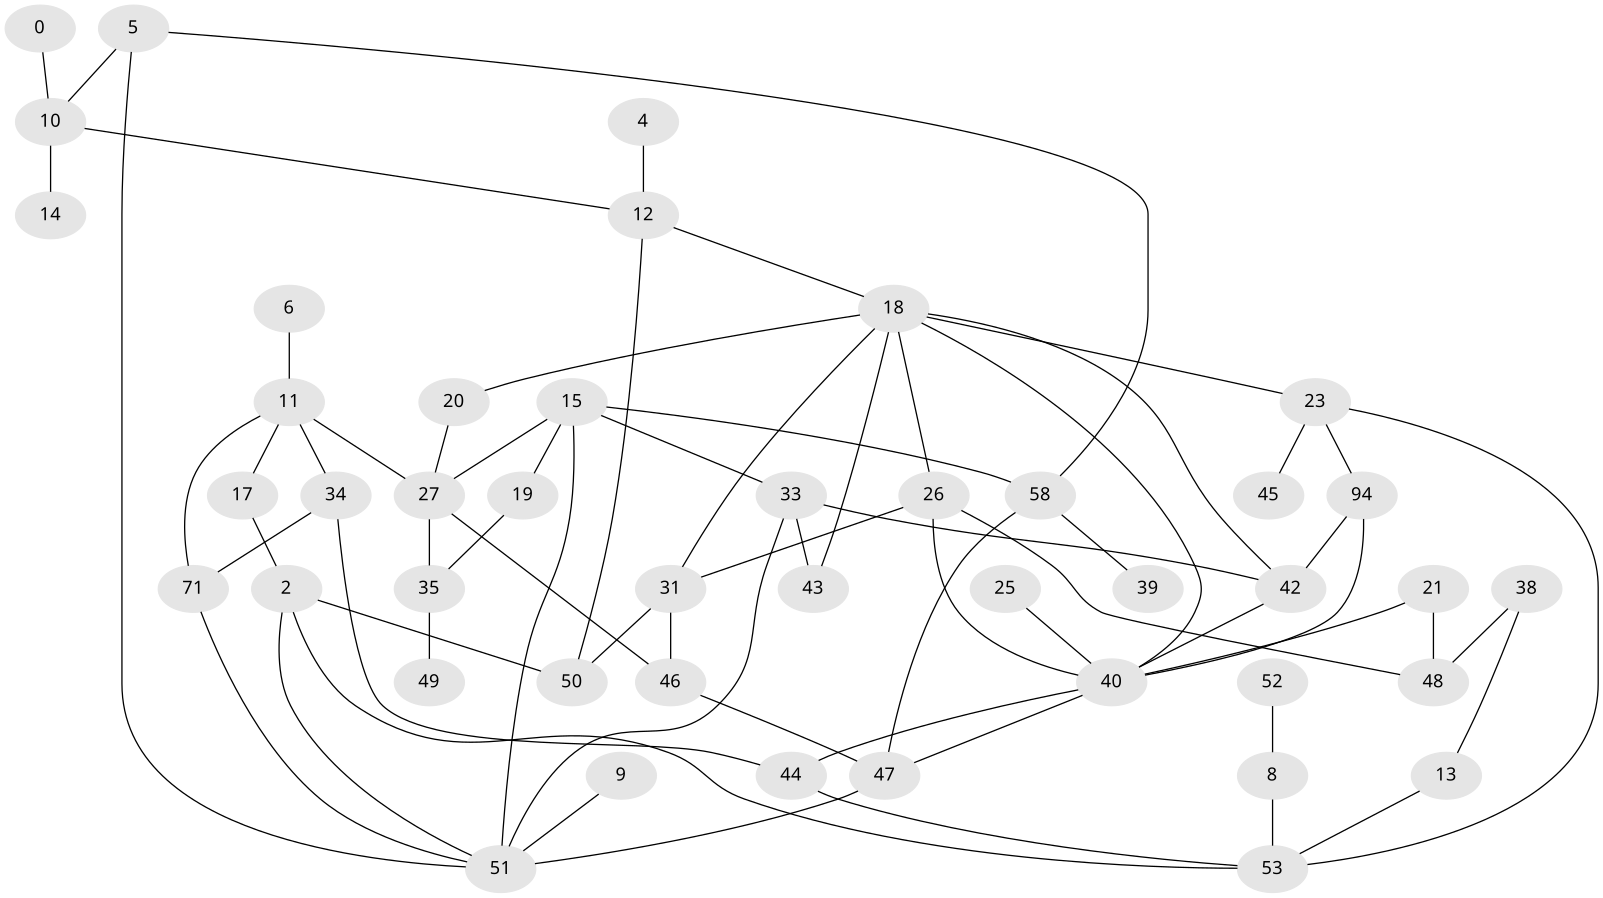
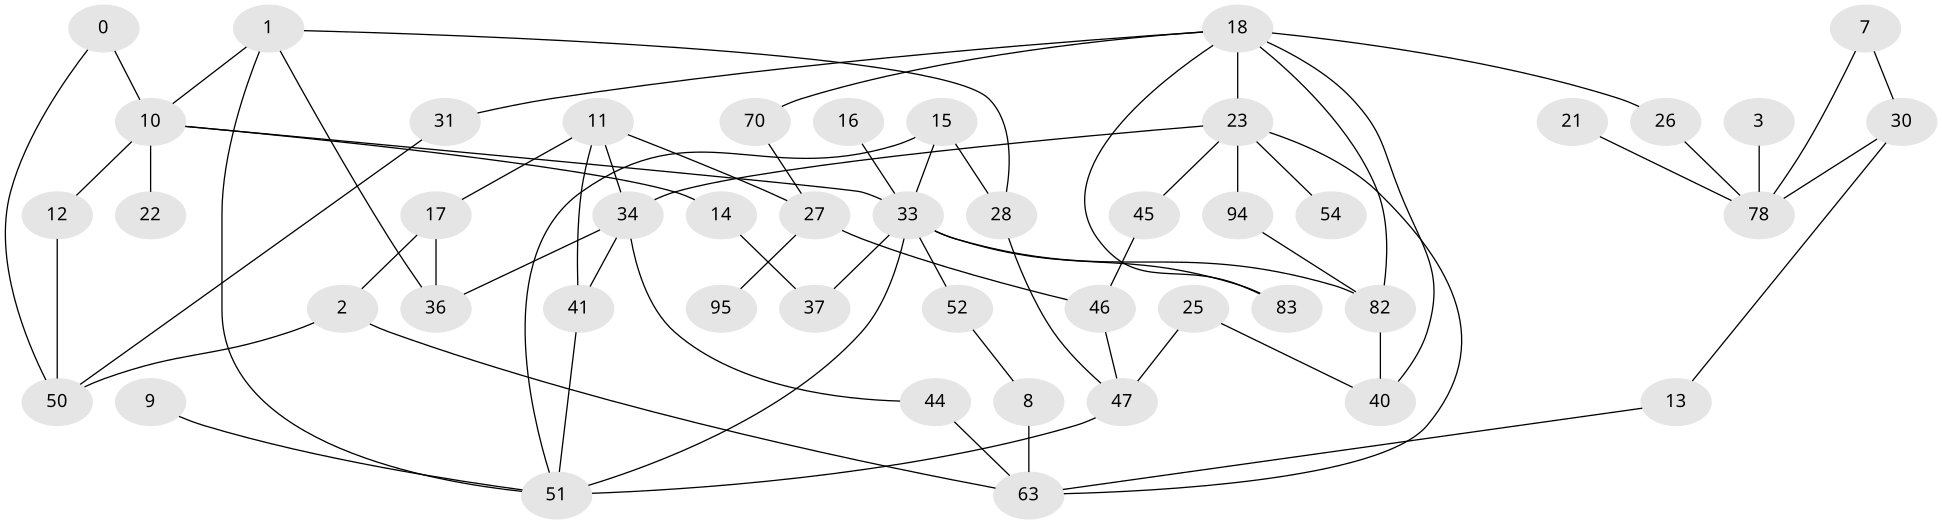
node "5": label "5" -> "1"
node "7": added
node "4": removed
node "16": added
node "3": added
edge "23" -- "34": added
edge "10" -- "33": added
edge "0" -- "50": added
node "22": added
node "54": added
edge "33" -- "52": added
edge "12" -- "18": removed
node "6": removed
node "36": added
node "37": added
node "20": label "20" -> "70"
edge "15" -- "27": removed
node "19": removed
node "58": label "58" -> "28"
edge "26" -- "31": removed
node "71": label "71" -> "41"
node "35": label "35" -> "95"
node "43": label "43" -> "83"
node "39": removed
node "42": label "42" -> "82"
node "38": label "38" -> "30"
edge "94" -- "40": removed
edge "26" -- "40": removed
edge "21" -- "40": removed
edge "31" -- "46": now "45" -- "46"
node "49": removed
node "48": label "48" -> "78"
edge "40" -- "44": removed
edge "40" -- "47": now "25" -- "47"
edge "2" -- "51": removed
node "53": label "53" -> "63"
